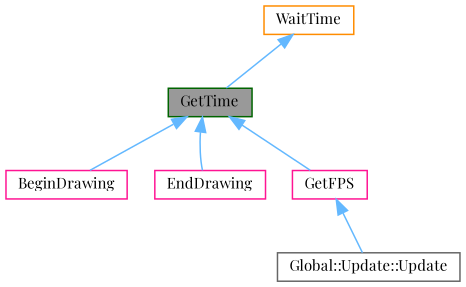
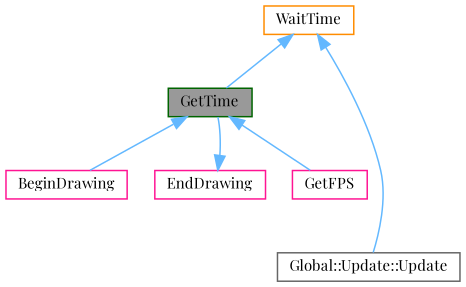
edge "EndDrawing" -> "GetTime": reversed
edge "Global::Update::Update" -> "GetFPS": now "Global::Update::Update" -> "WaitTime"
